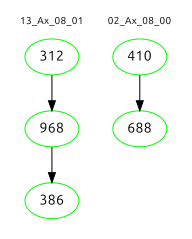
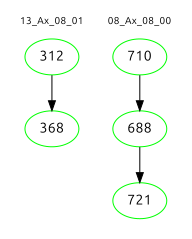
cluster "02_Ax_08_00": label "02_Ax_08_00" -> "08_Ax_08_00"
node "410": label "410" -> "710"
node "968": label "968" -> "368"
node "386": removed
node "721": added
